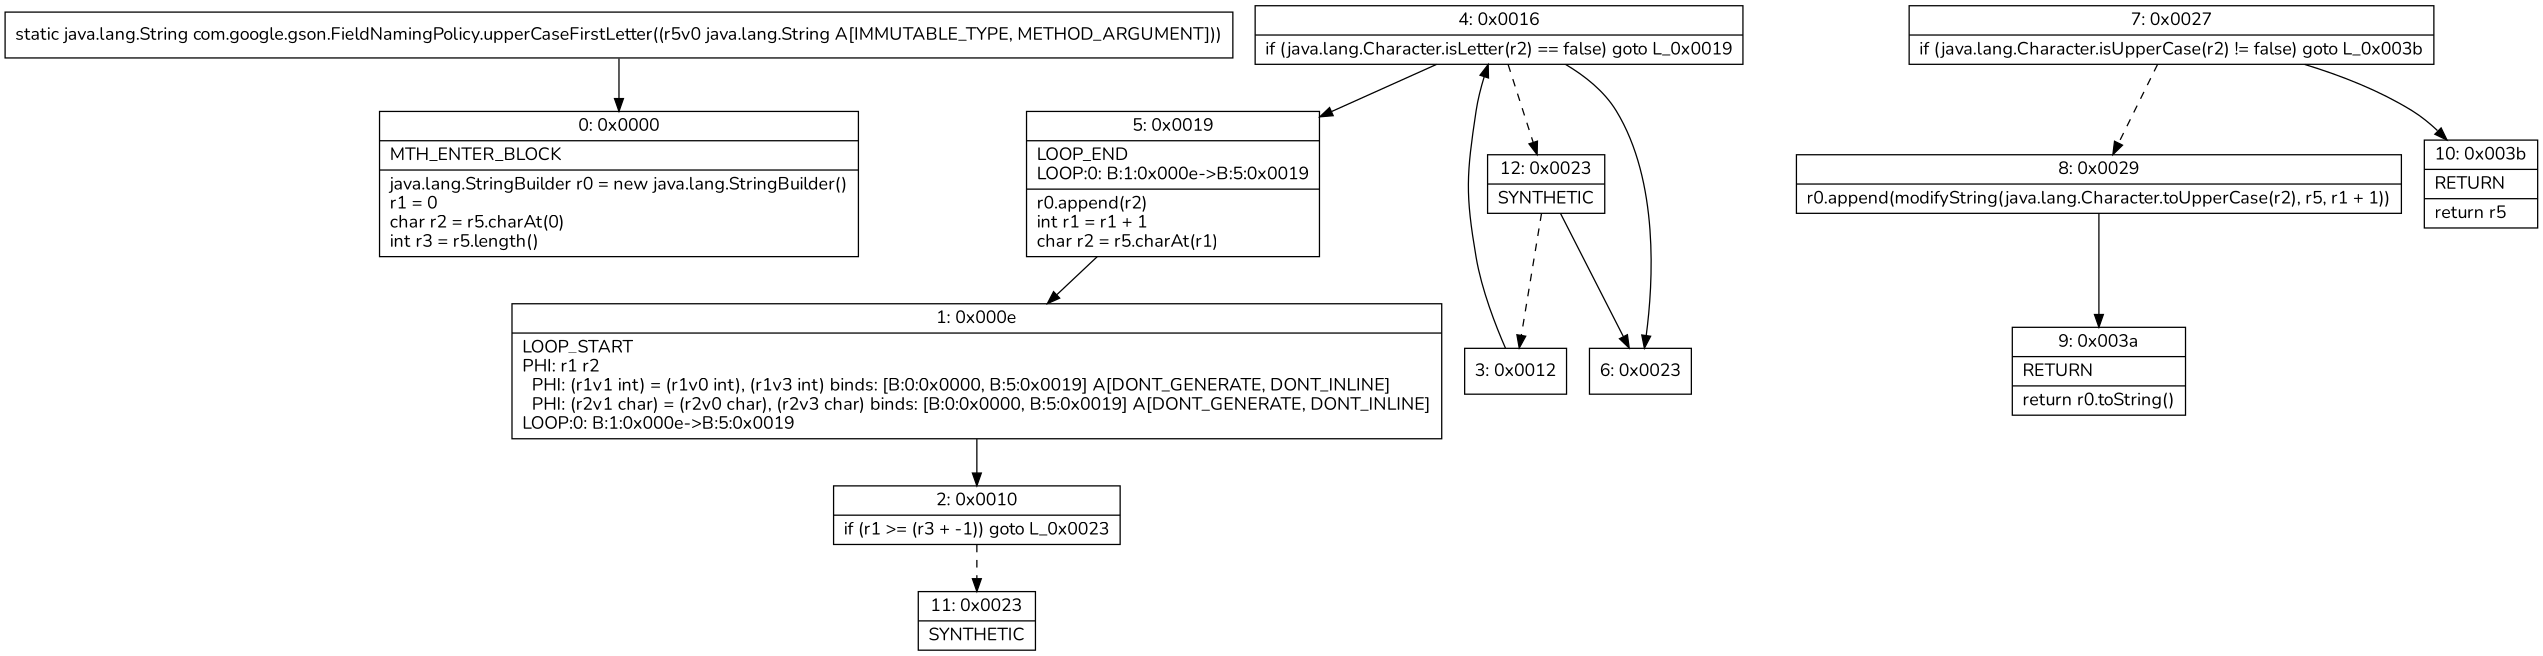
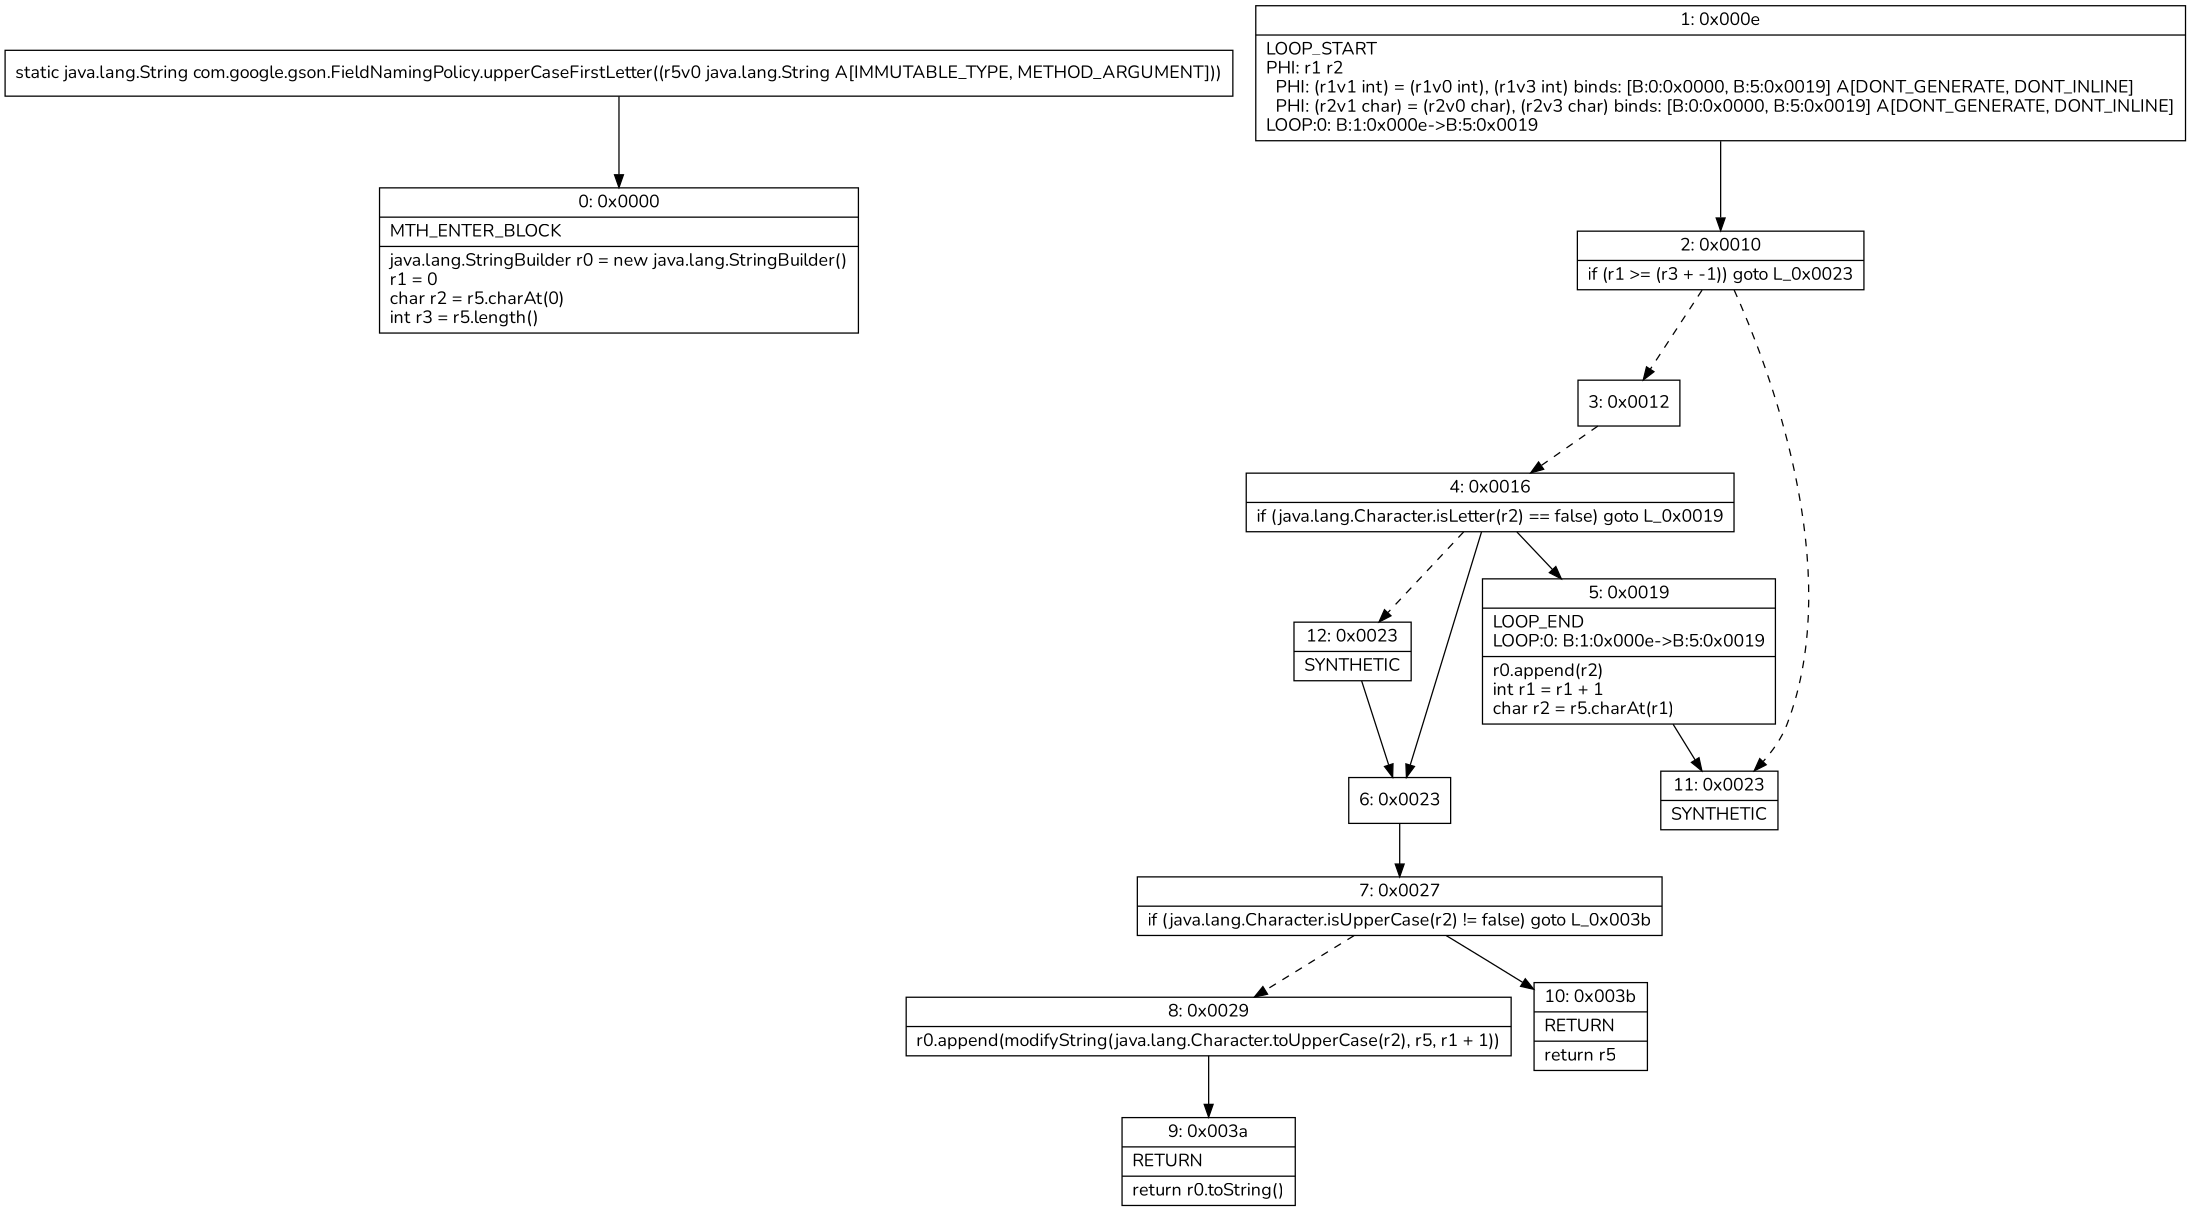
edge "3: 0x0012" -> "4: 0x0016": style solid -> dashed
edge "12: 0x0023" -> "3: 0x0012": now "2: 0x0010" -> "3: 0x0012"
edge "5: 0x0019" -> "1: 0x000e": now "5: 0x0019" -> "11: 0x0023"
edge "6: 0x0023" -> "7: 0x0027": added
